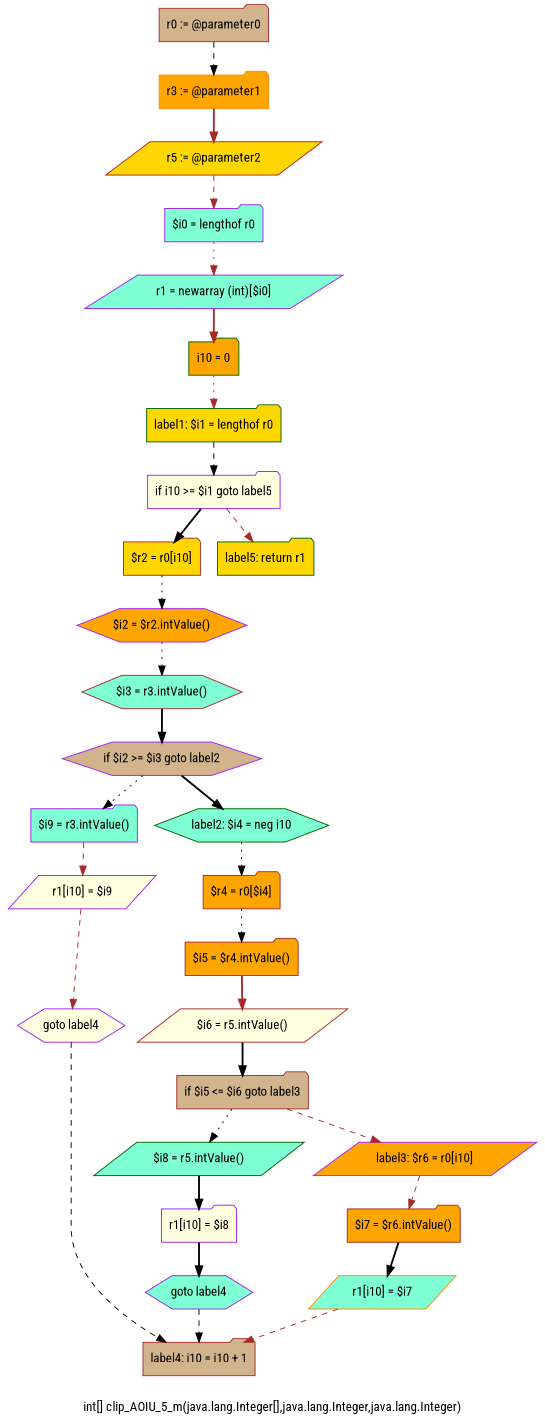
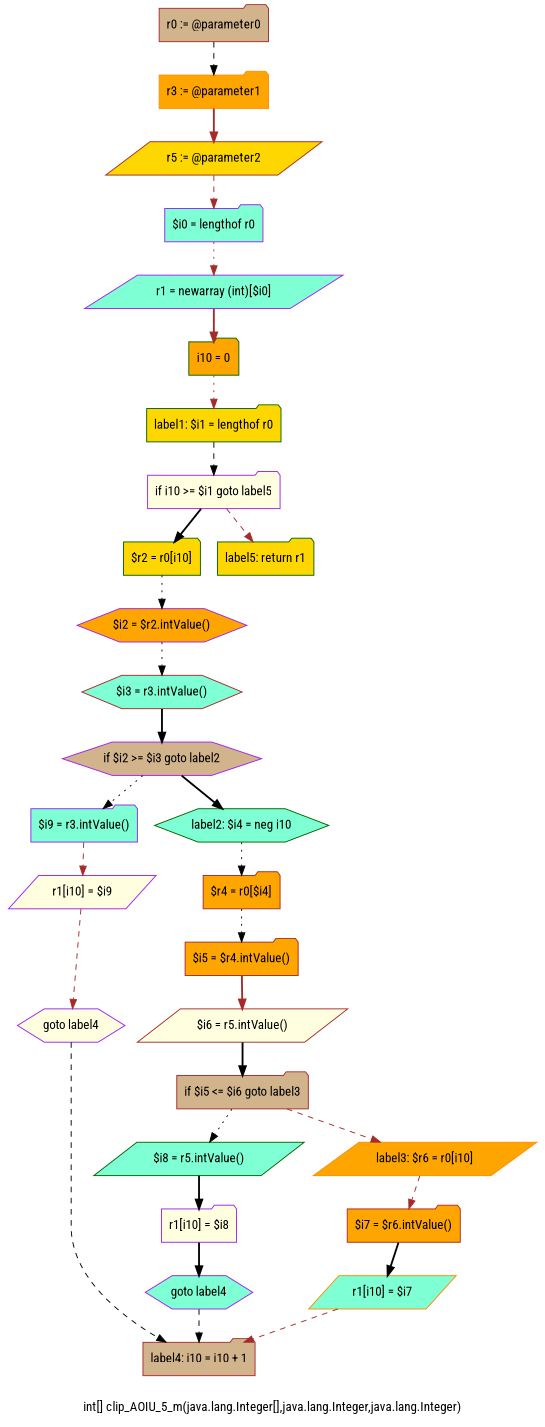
node "$r2 = r0[i10]": color brown -> darkgreen
node "label3: $r6 = r0[i10]": color purple -> darkorange
